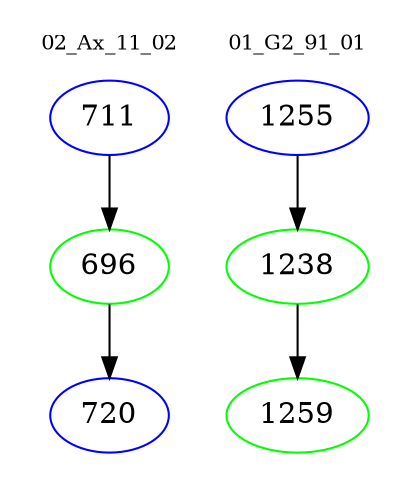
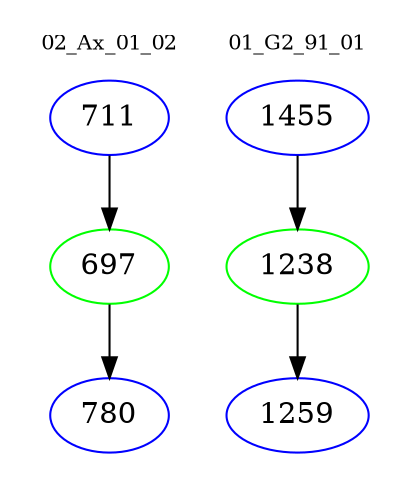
cluster "02_Ax_11_02": label "02_Ax_11_02" -> "02_Ax_01_02"
node "1255": label "1255" -> "1455"
node "696": label "696" -> "697"
node "720": label "720" -> "780"
node "1259": color green -> blue
